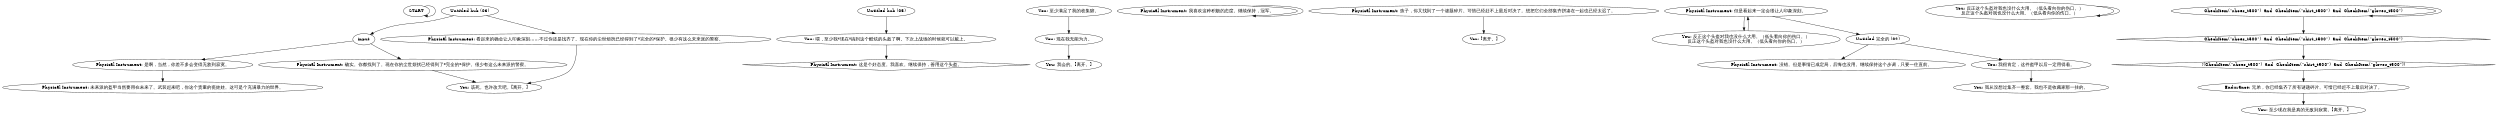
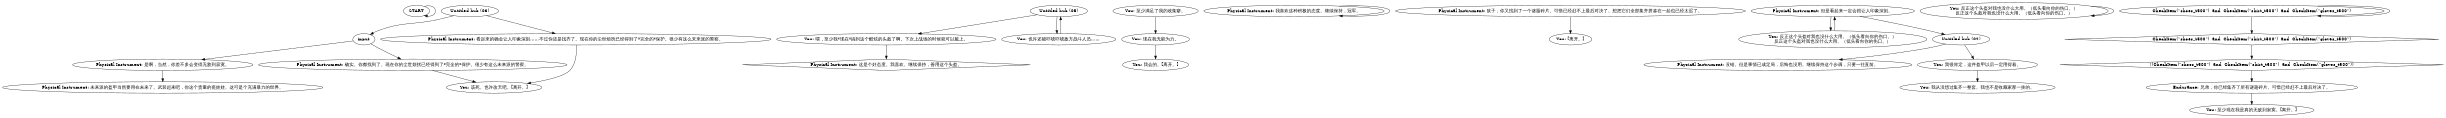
node "You: 也许还能吓唬吓唬敌方战斗人员……": added
node "Untitled 完全的 (02)": label "Untitled 完全的 (02)" -> "Untitled hub (02)"
